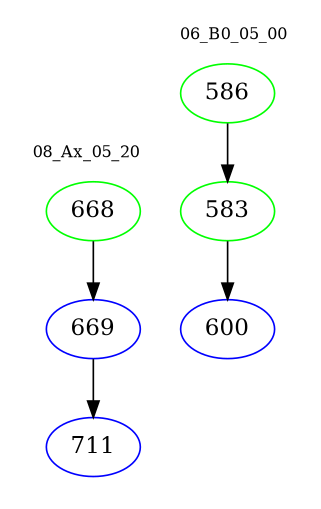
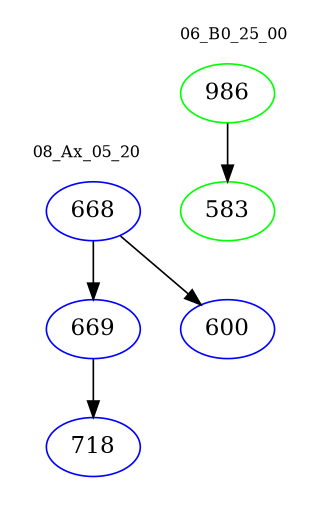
cluster "06_B0_05_00": label "06_B0_05_00" -> "06_B0_25_00"
node "586": label "586" -> "986"
node "668": color green -> blue
edge "583" -> "600": now "668" -> "600"
node "711": label "711" -> "718"
